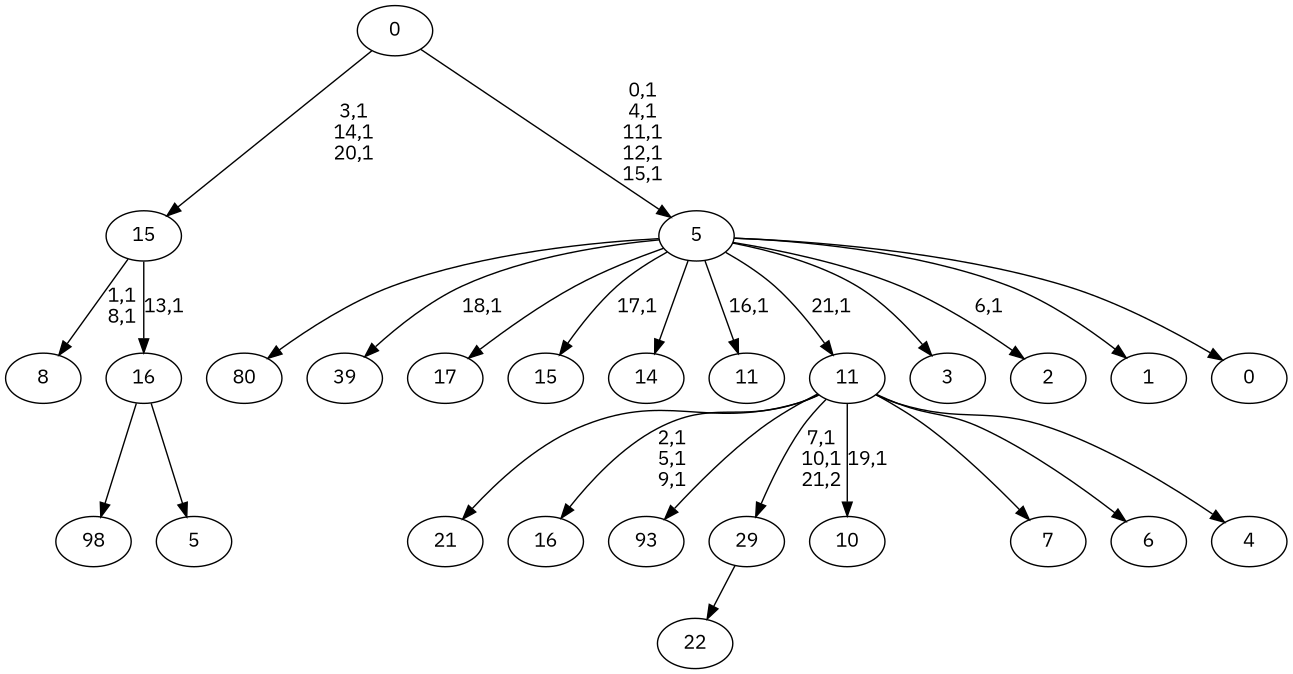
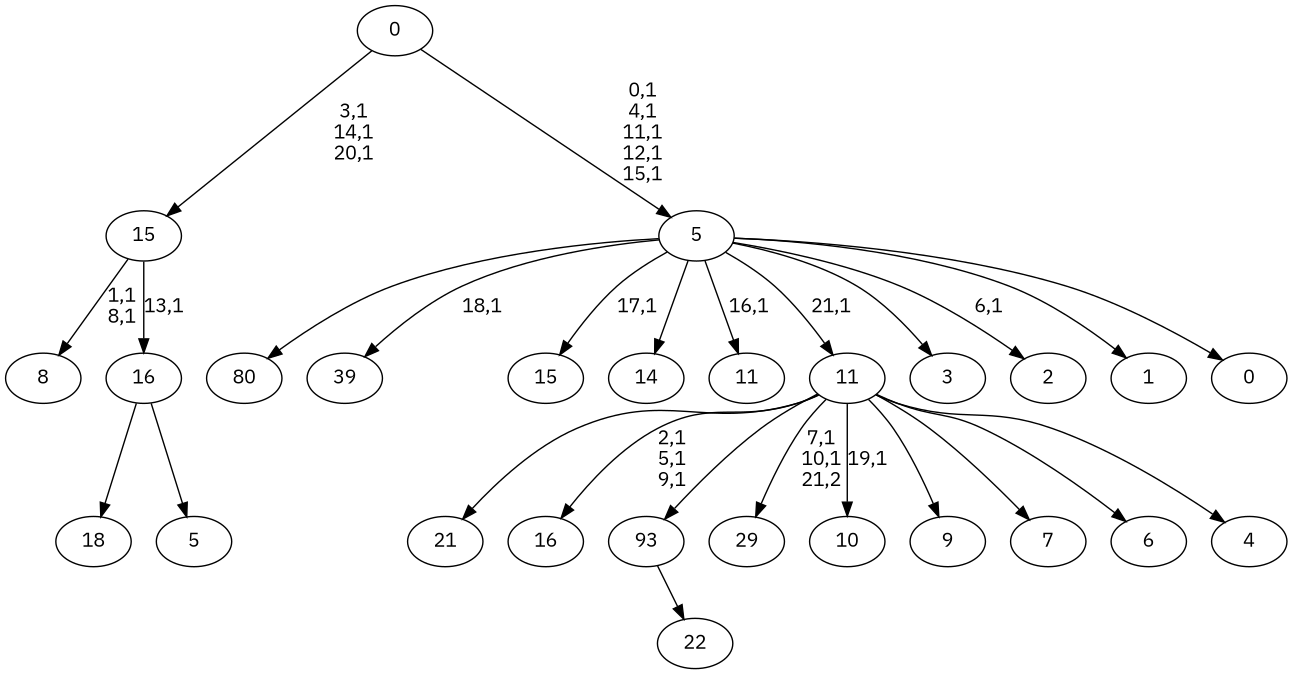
node "17": removed
node "98": label "98" -> "18"
node "9": added
edge "29" -> "22": now "93" -> "22"
